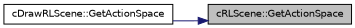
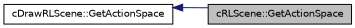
edge "cDrawRLScene::GetActionSpace" -> "cRLScene::GetActionSpace": reversed
